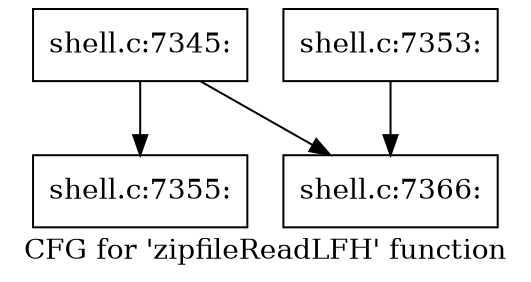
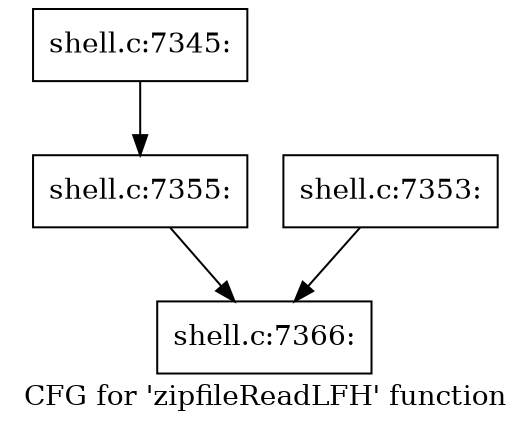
edge "shell.c:7345:" -> "shell.c:7366:": now "shell.c:7355:" -> "shell.c:7366:"
